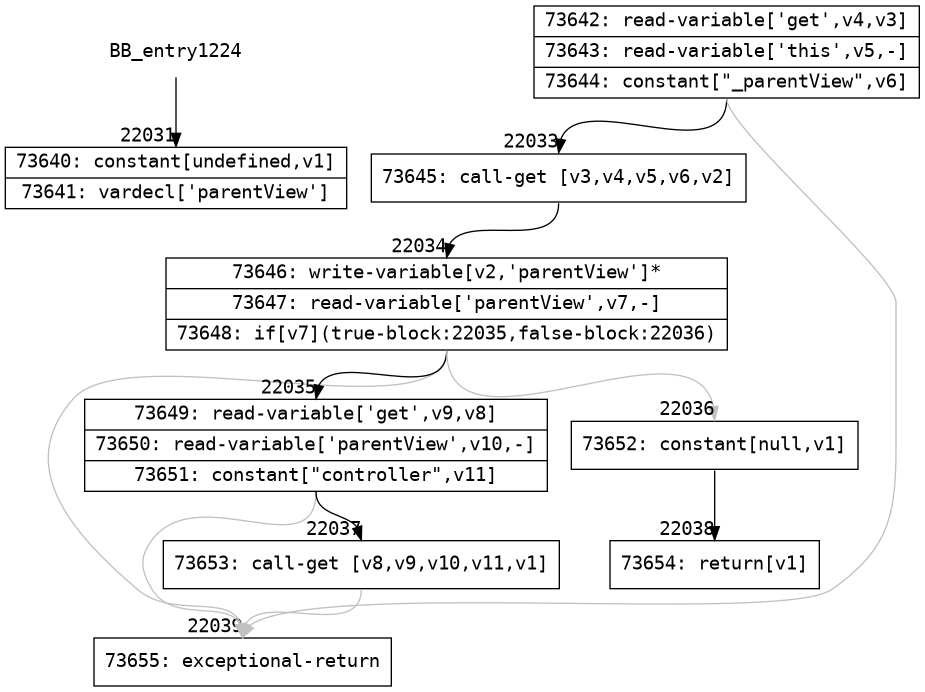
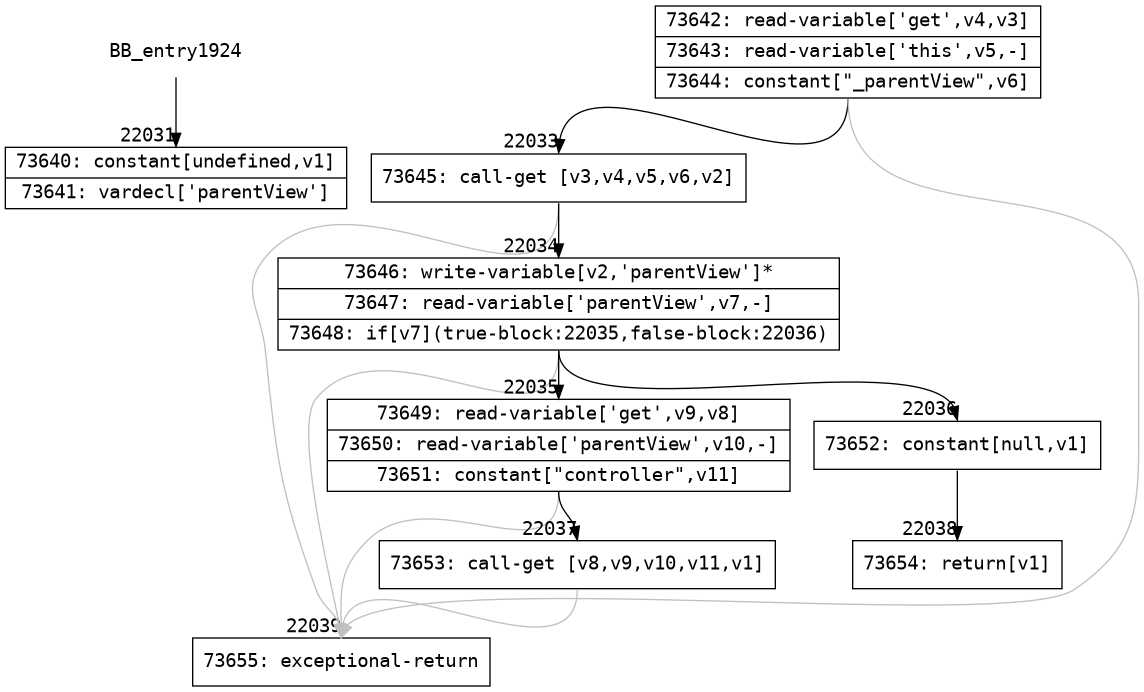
node "BB_entry1224": label "BB_entry1224" -> "BB_entry1924"
edge "73645: call-get [v3,v4,v5,v6,v2]" -> "73655: exceptional-return": added
edge "73646: write-variable[v2,'parentView']*" -> "73652: constant[null,v1]": color gray -> black
